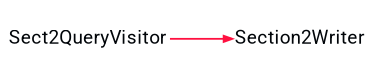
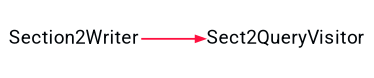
edge "Sect2QueryVisitor" -> "Section2Writer": reversed
